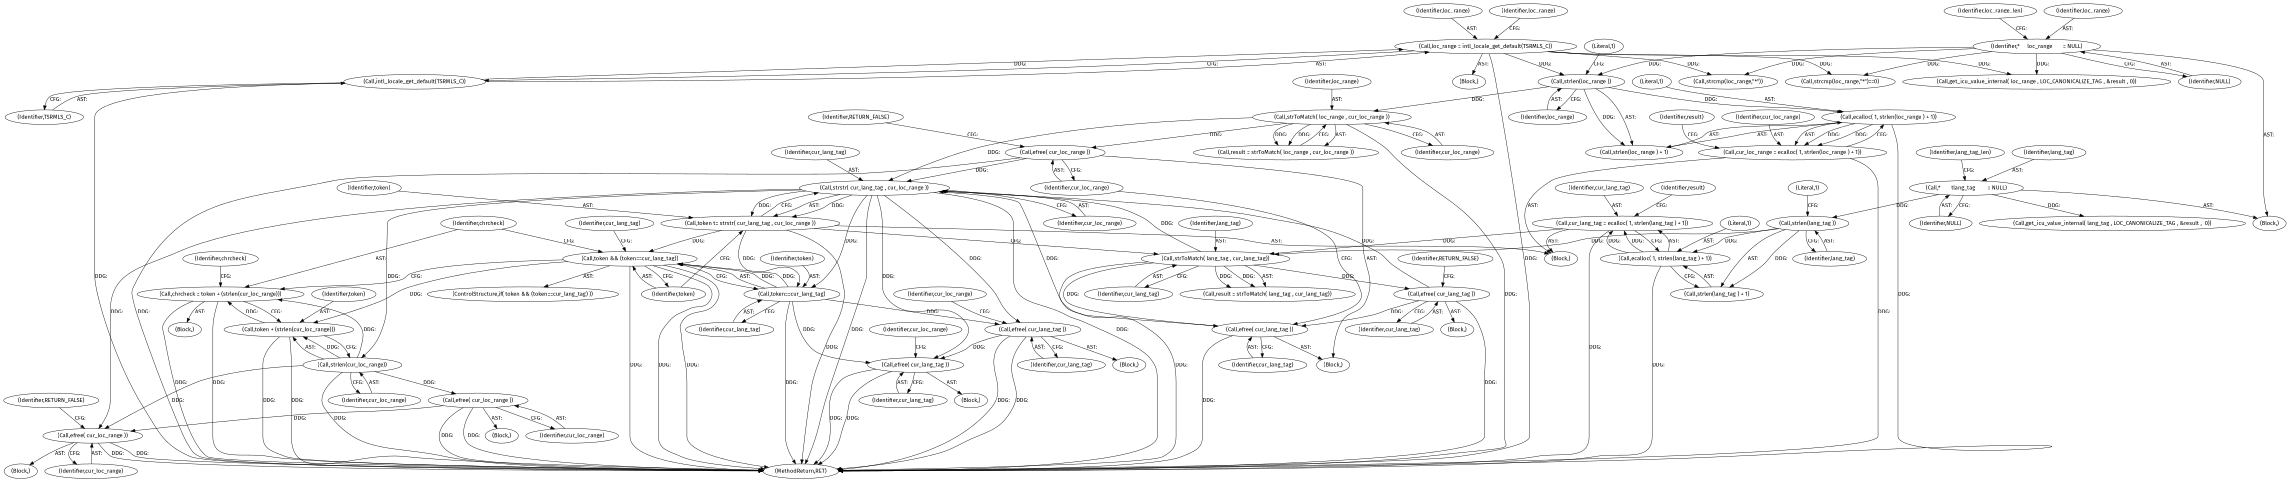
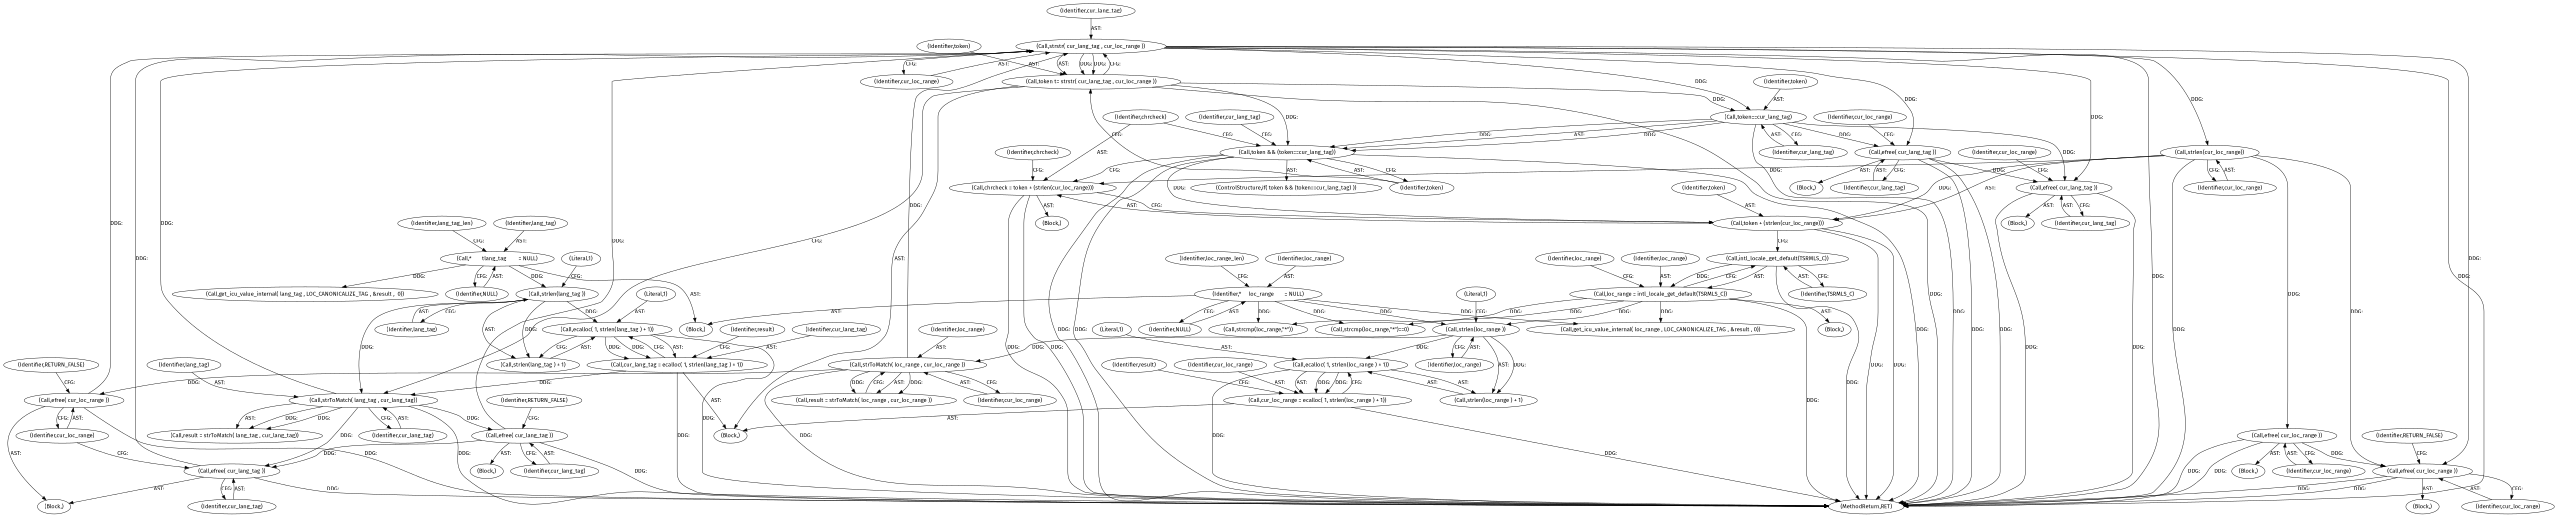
edge "(Call,token && (token==cur_lang_tag))" -> "(Call,token==cur_lang_tag)": removed, label "CFG:"
edge "(Call,token + (strlen(cur_loc_range)))" -> "(Call,chrcheck = token + (strlen(cur_loc_range)))": label "DDG: " -> "AST: "
edge "(Call,token + (strlen(cur_loc_range)))" -> "(Call,strlen(cur_loc_range))": now "(Call,token + (strlen(cur_loc_range)))" -> "(Call,intl_locale_get_default(TSRMLS_C))"
